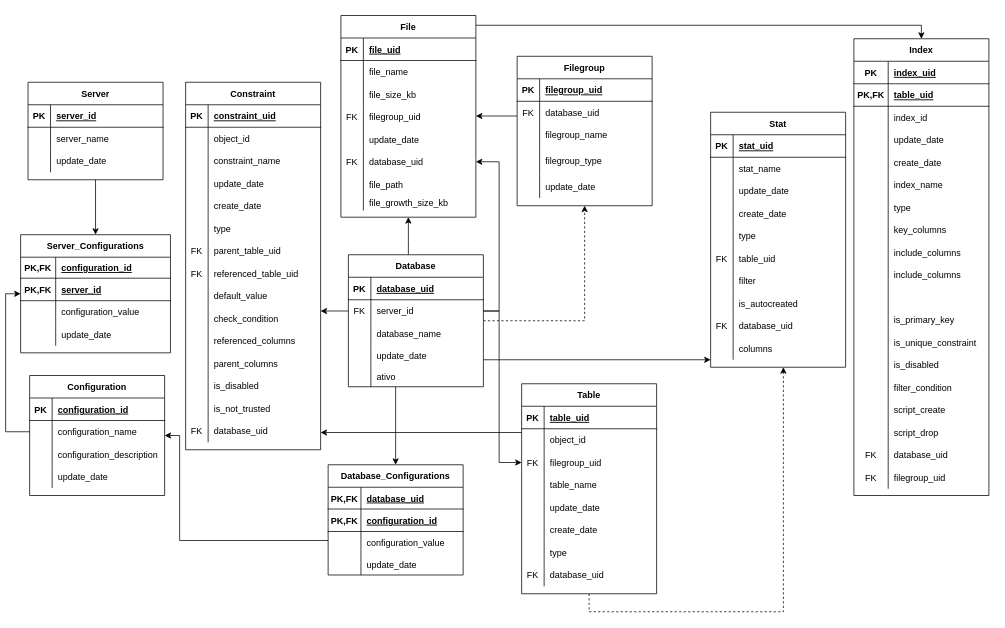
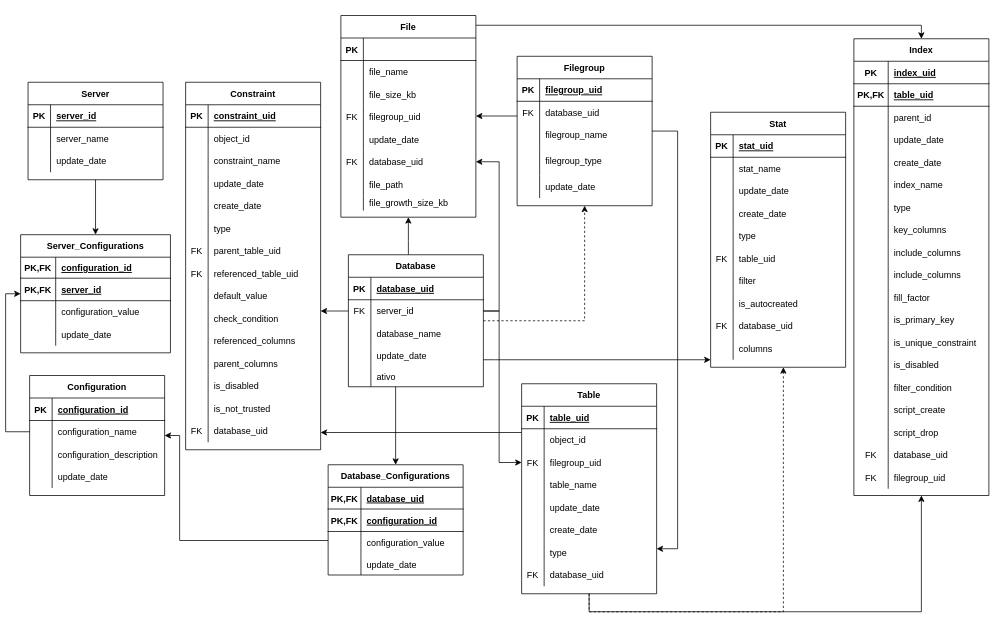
node "file_uid": removed
node "index_id": label "index_id" -> "parent_id"
node "fill_factor": added
edge "Filegroup" -> "Table": added
edge "Table" -> "Index": added
